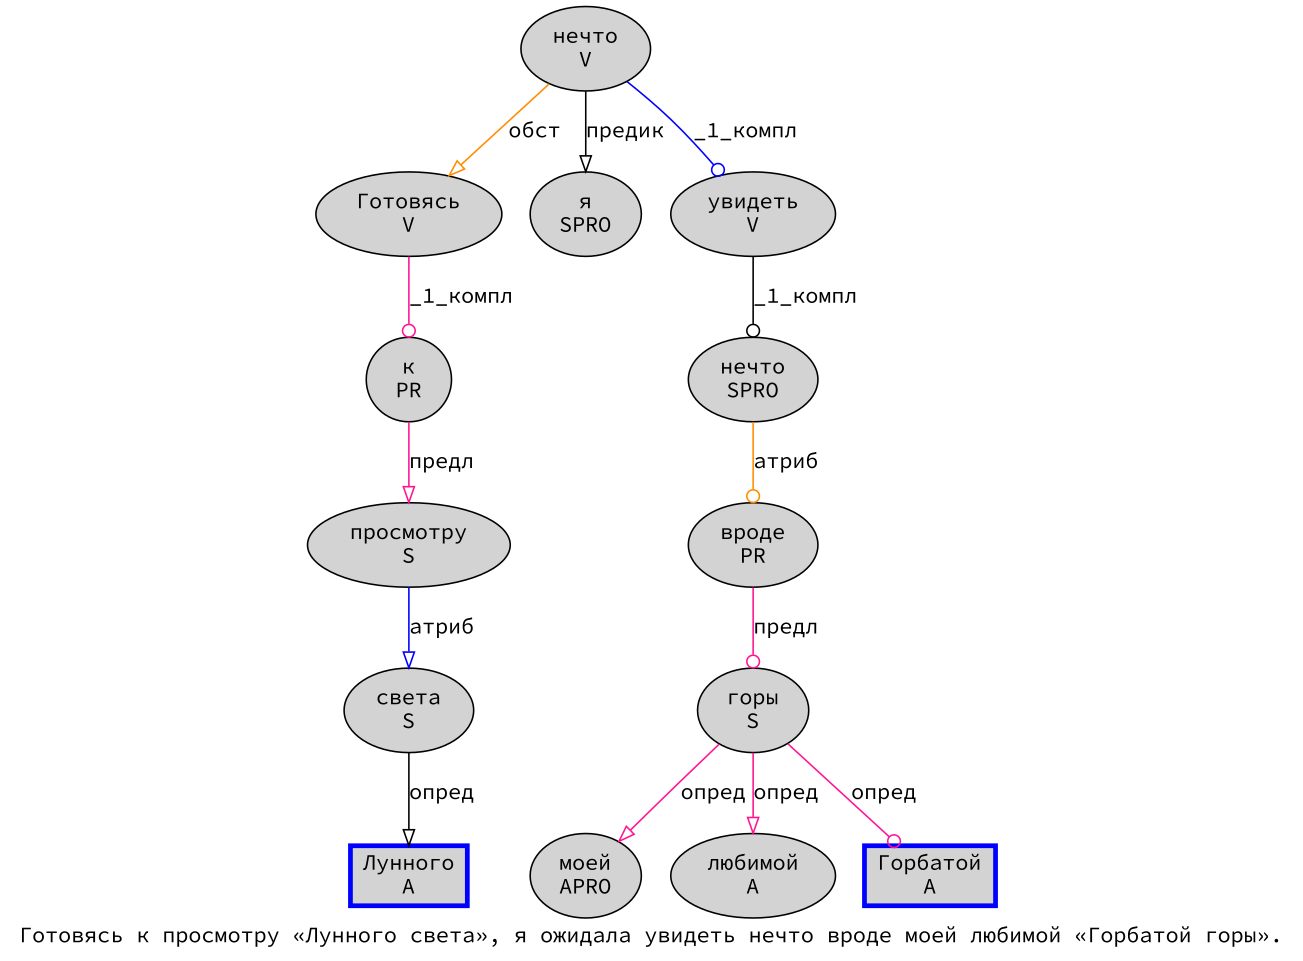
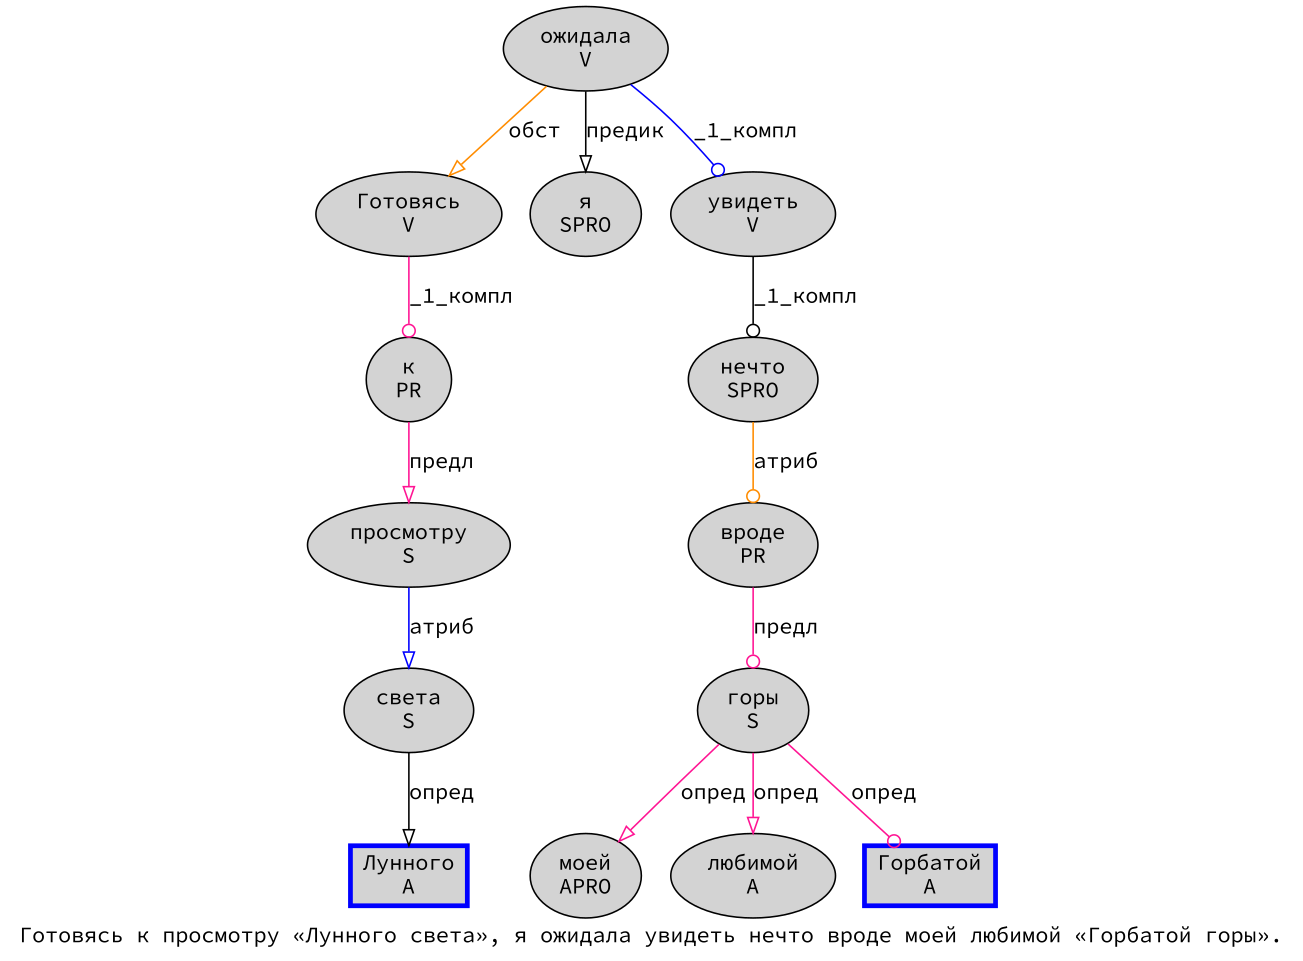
node "нечто V": label "нечто V" -> "ожидала V"
